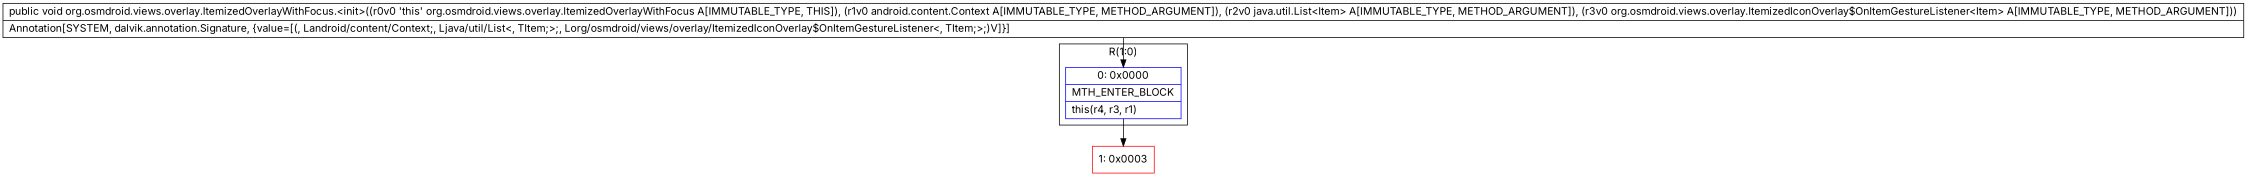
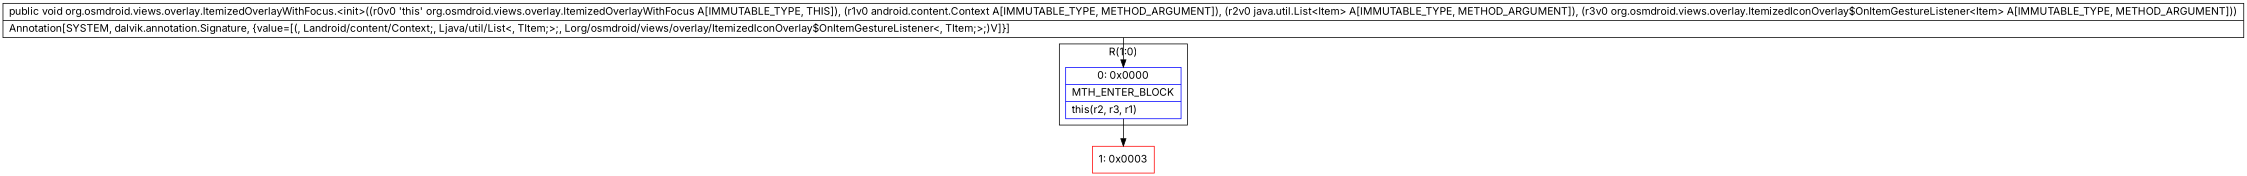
node "0: 0x0000": text "this(r4, r3, r1)" -> "this(r2, r3, r1)"
